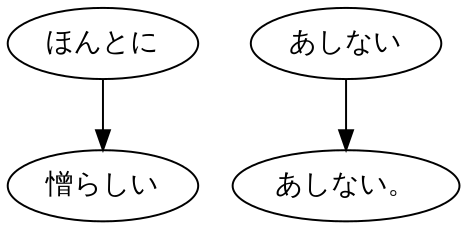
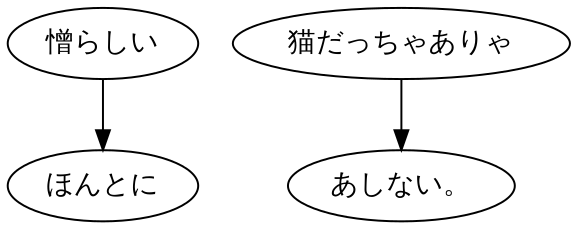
node "あしない": label "あしない" -> "猫だっちゃありゃ"
edge "ほんとに" -> "憎らしい": reversed
